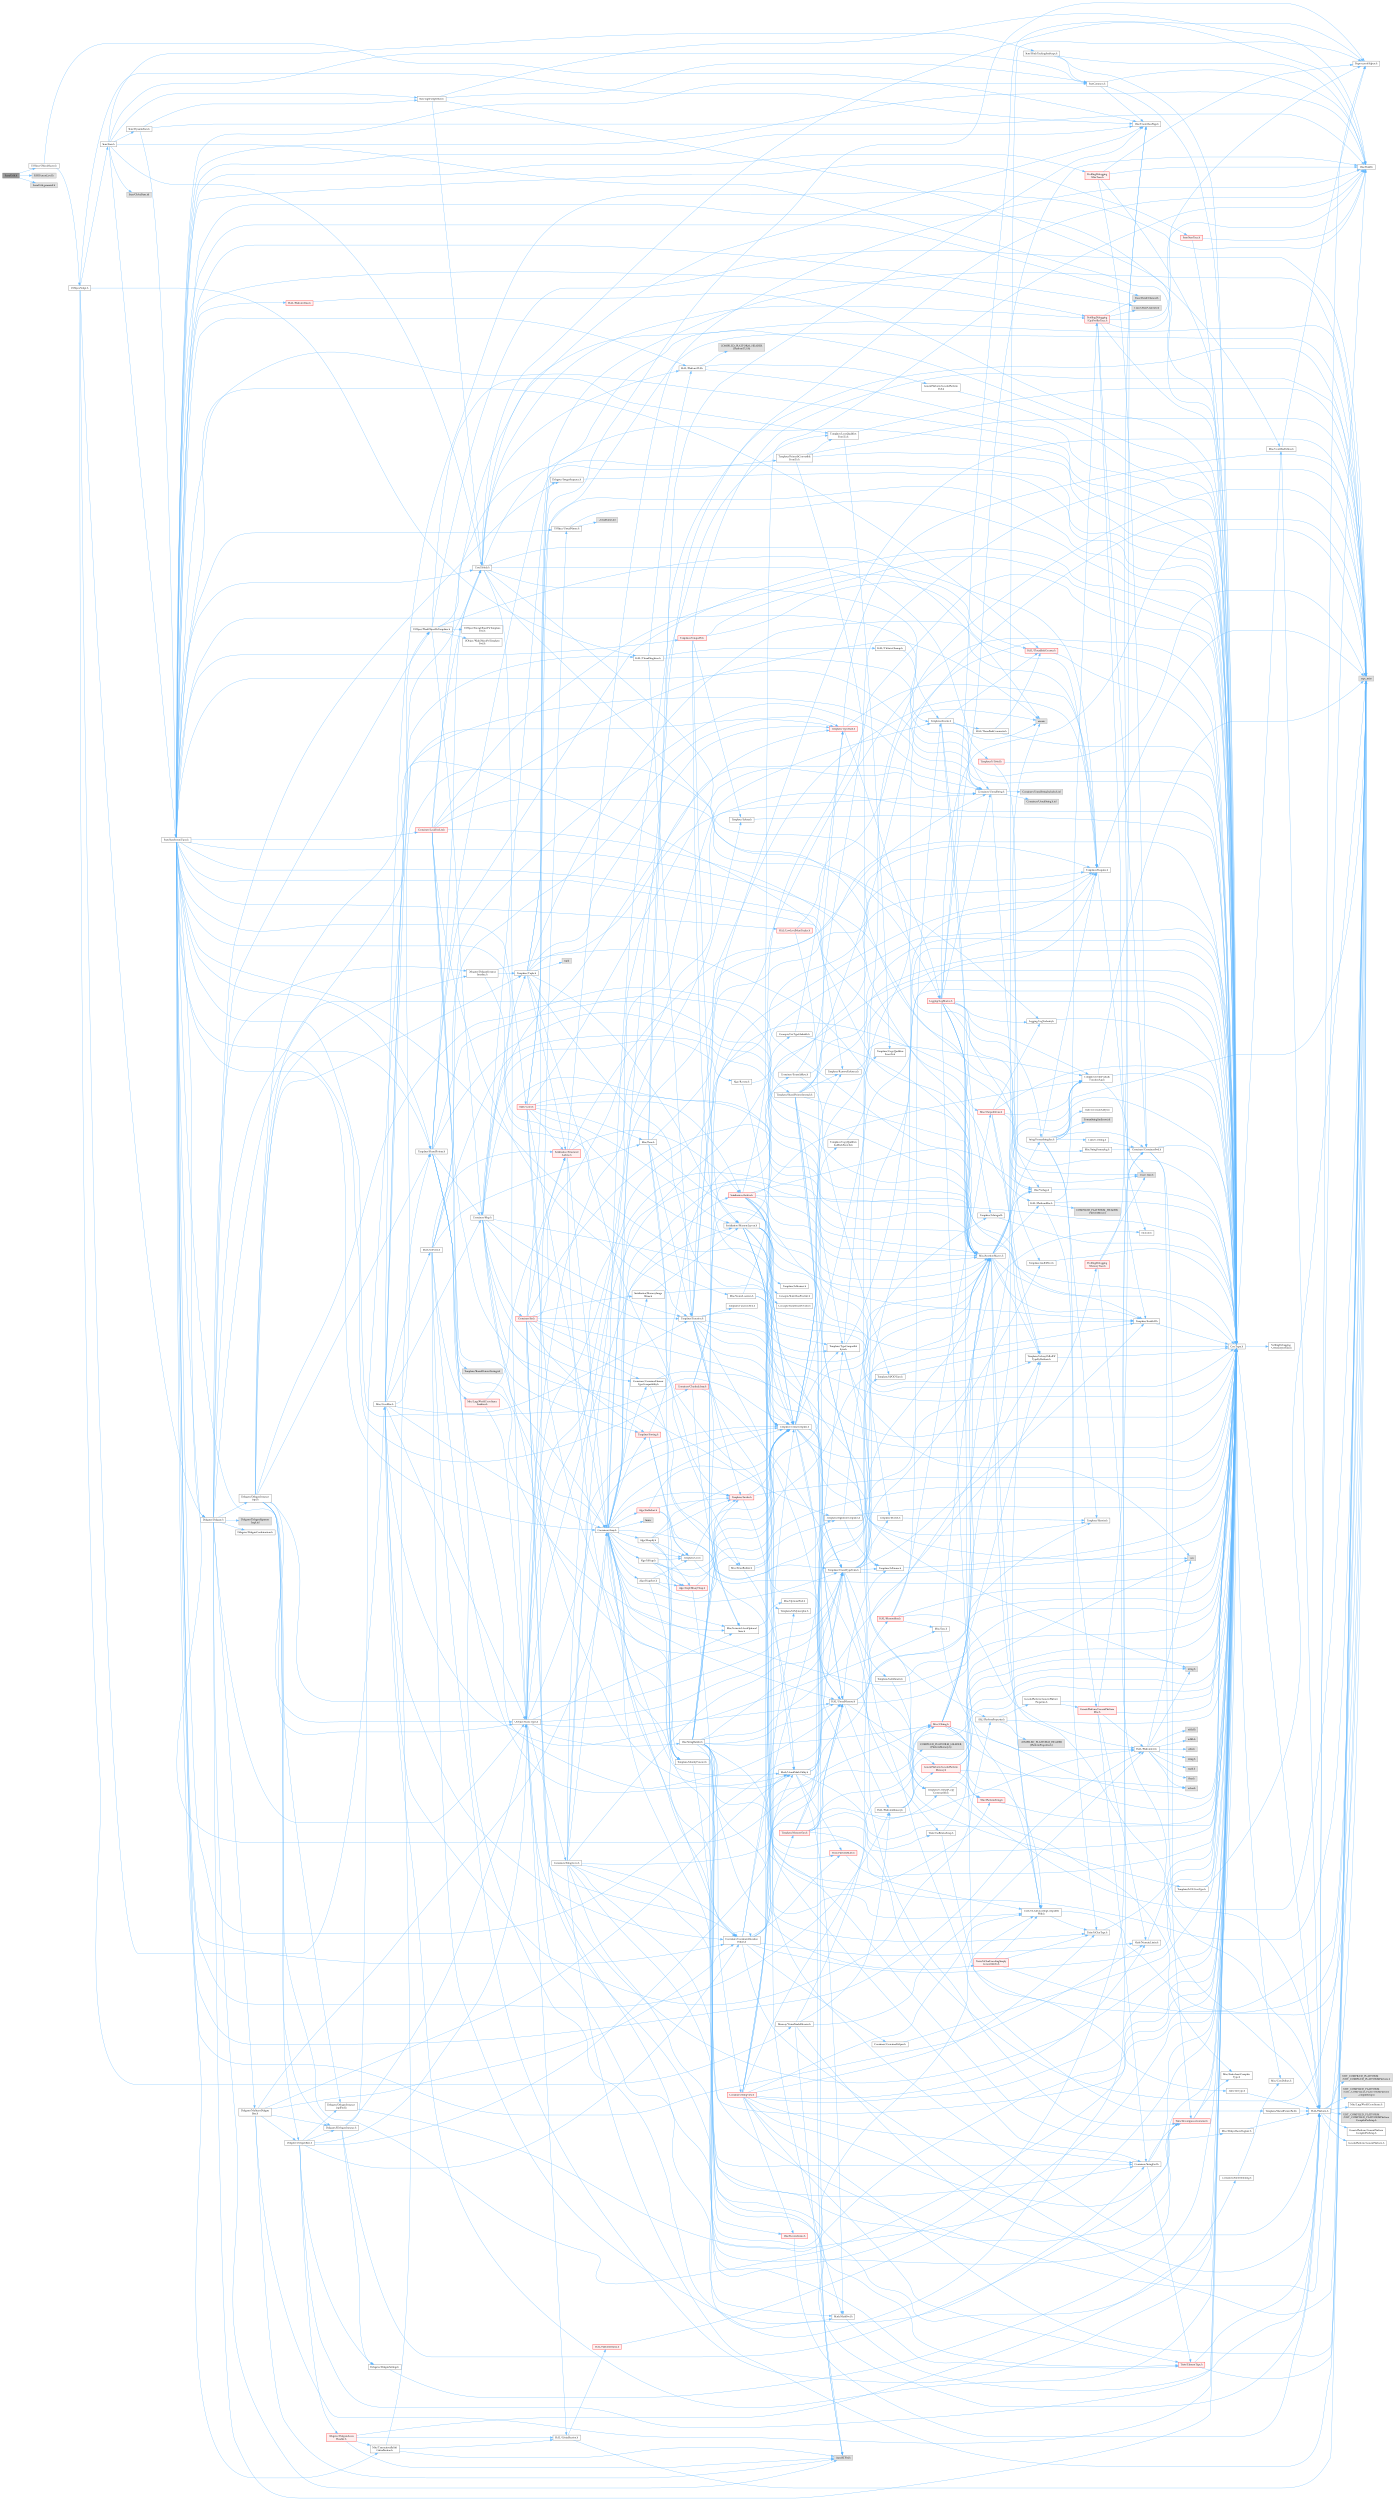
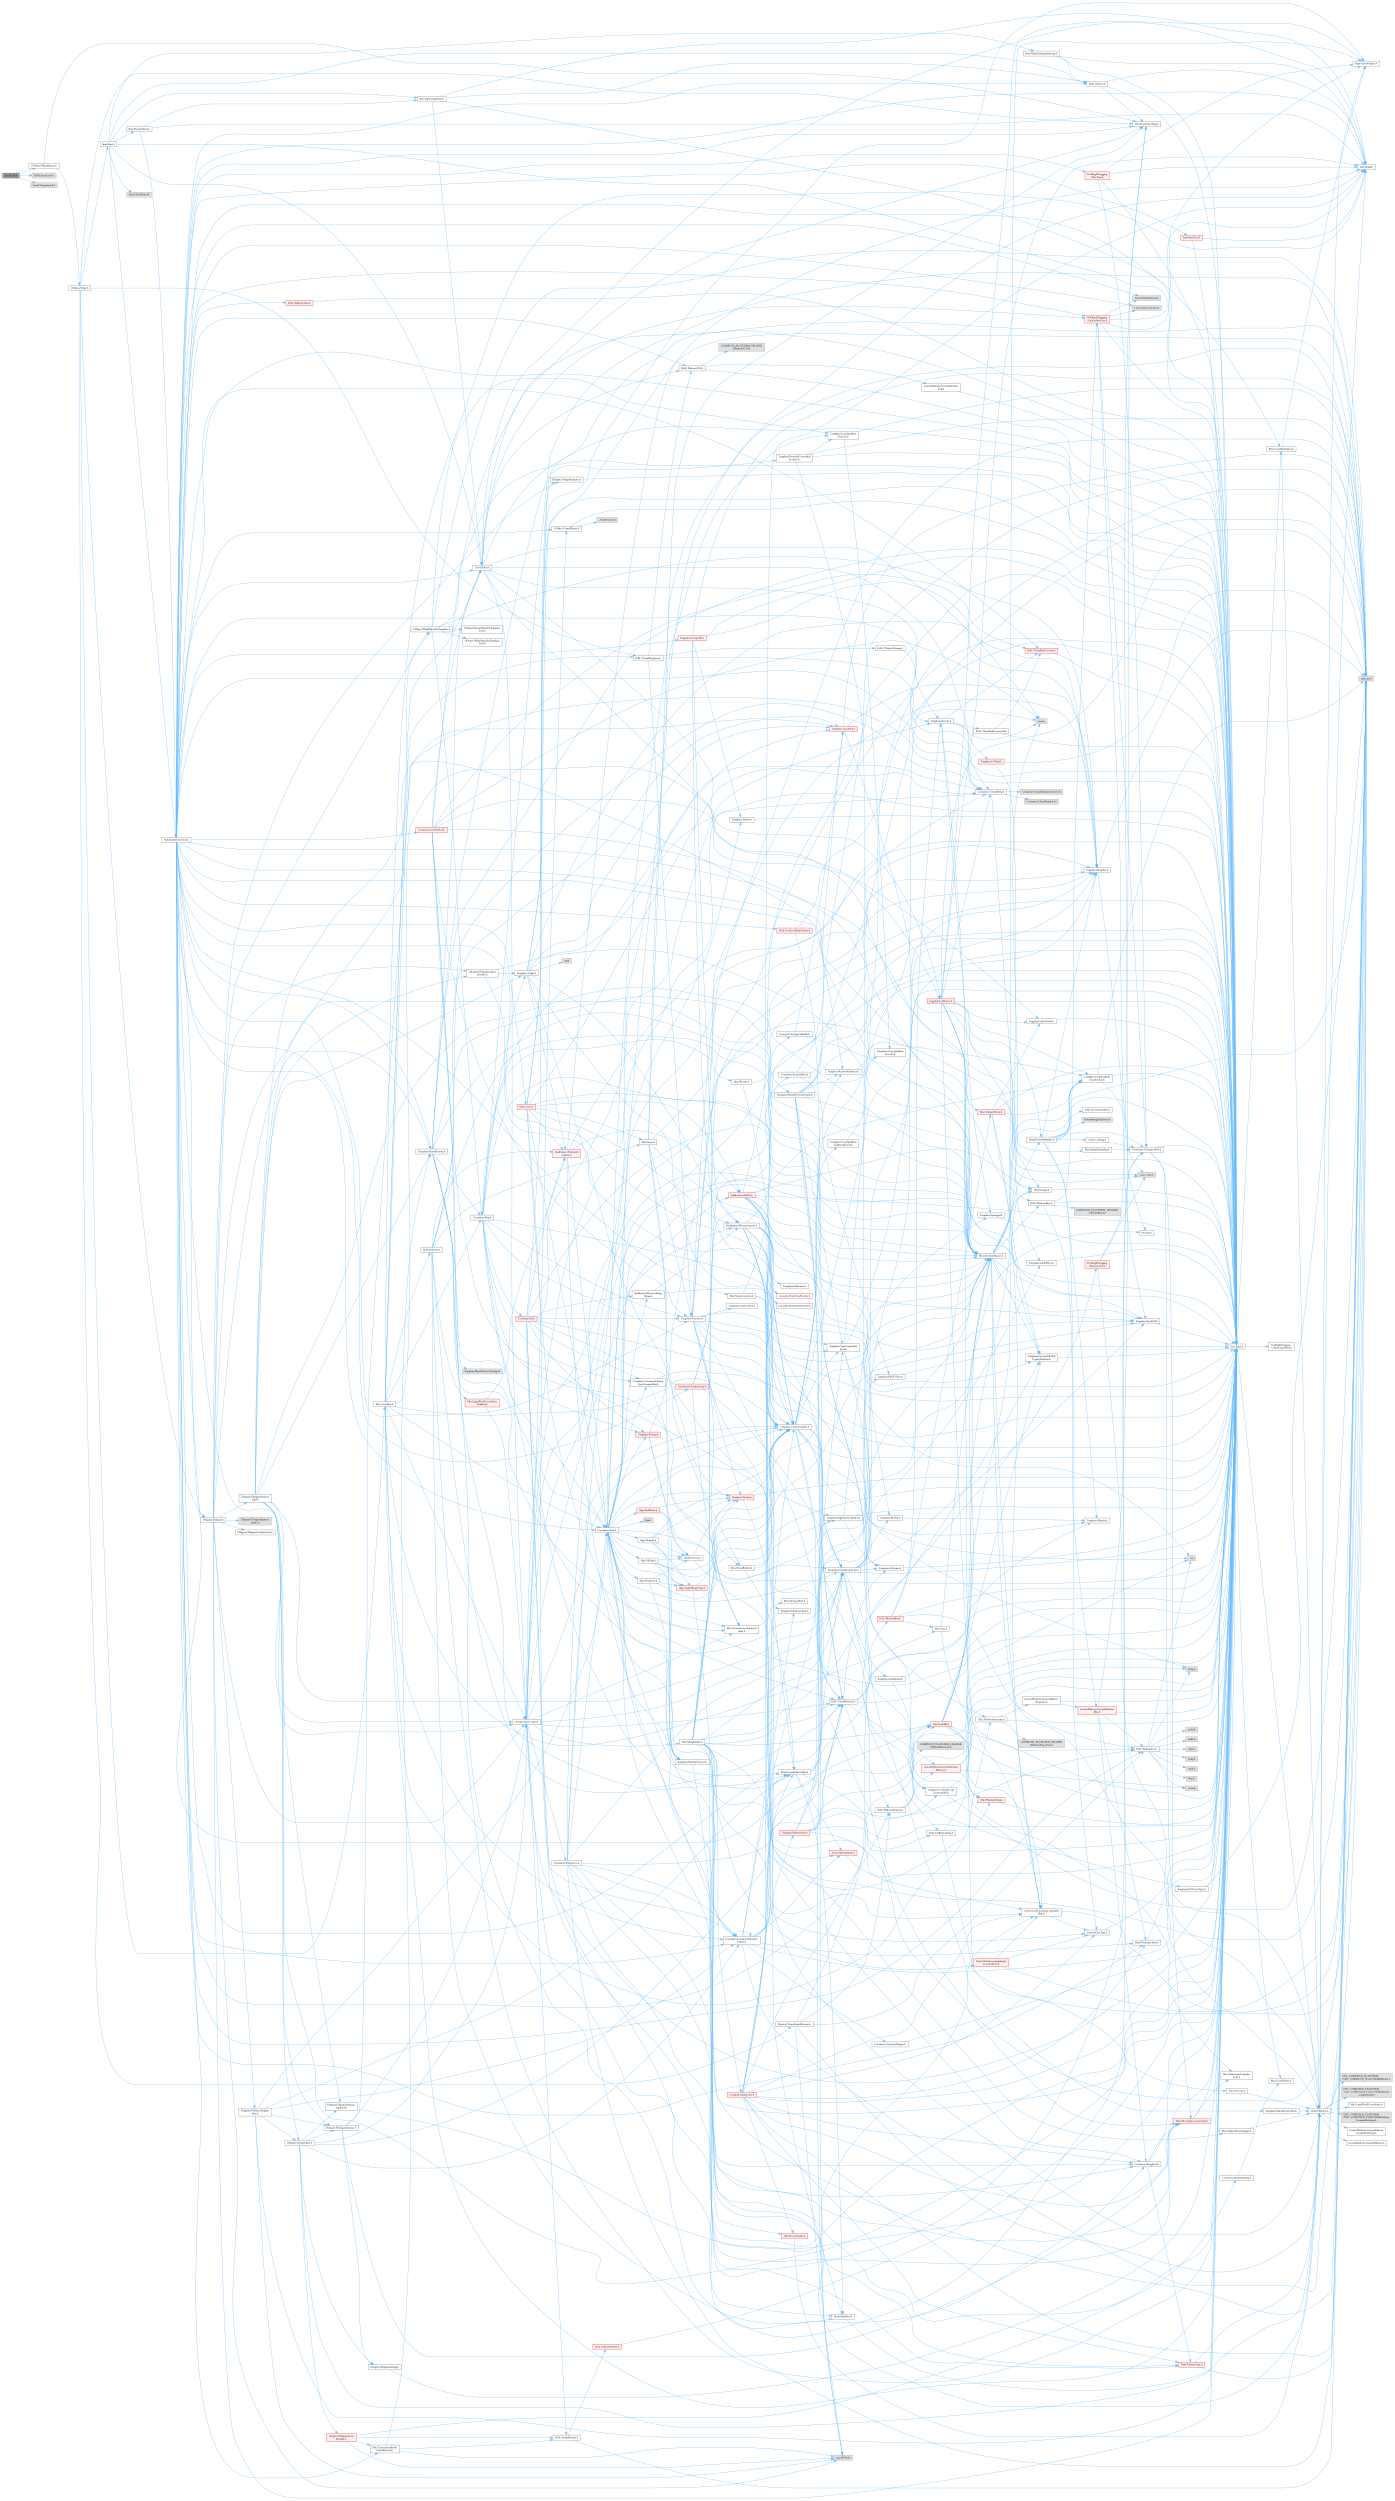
node "Concepts/StaticClassProvider.h": color grey40 -> red
node "Misc/CString.h": label "Misc/CString.h" -> "Misc/EnableIf.h"
